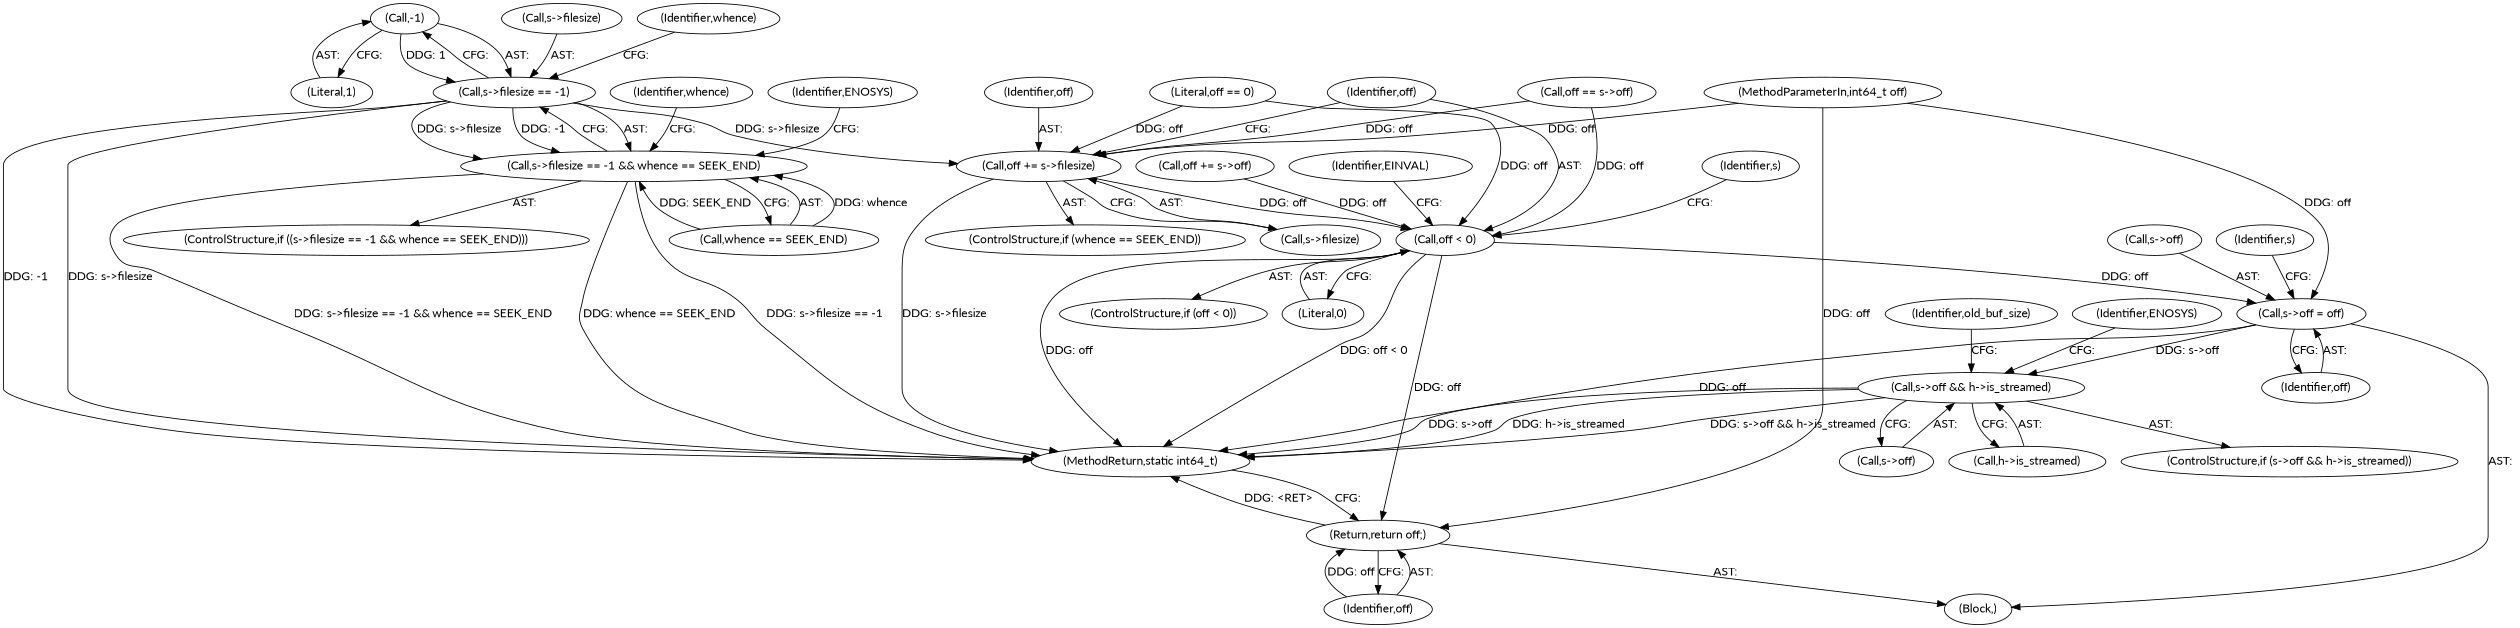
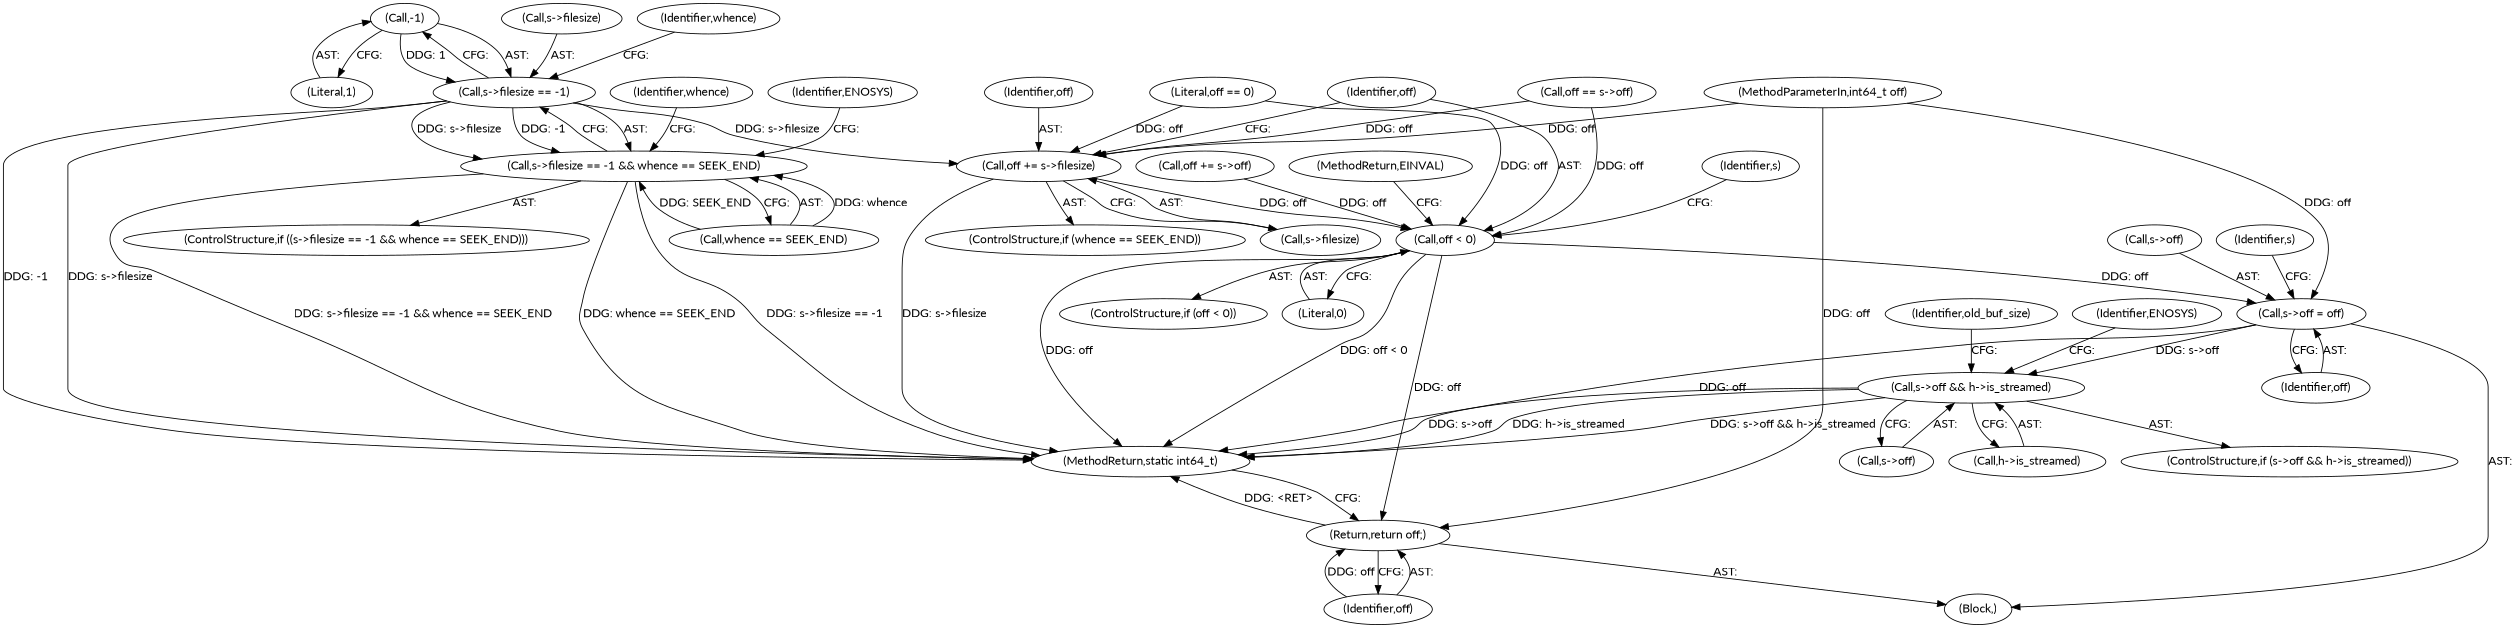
node "(Identifier,EINVAL)": label "(Identifier,EINVAL)" -> "(MethodReturn,EINVAL)"
